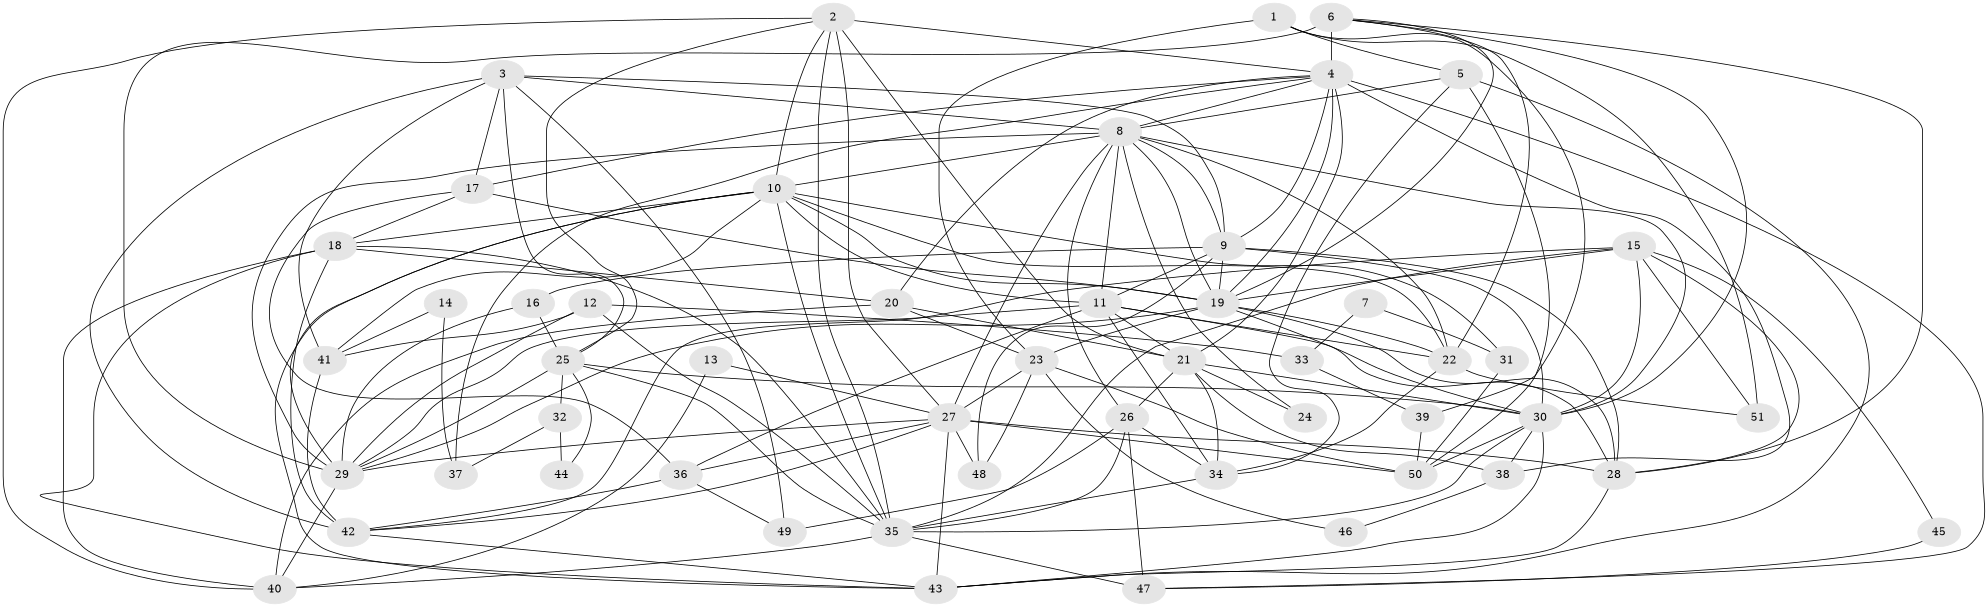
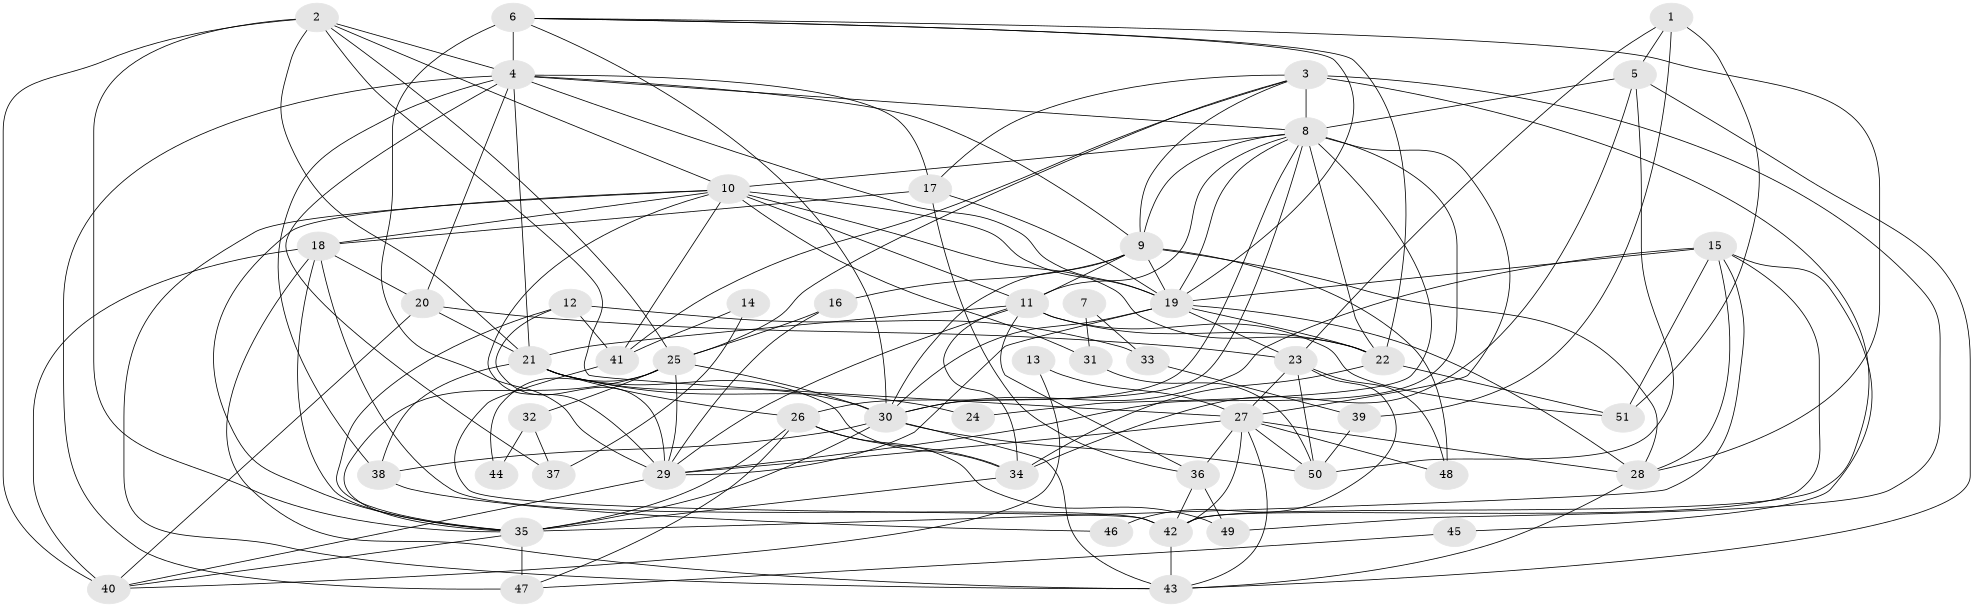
edge "11" -- "28": now "11" -- "51"
